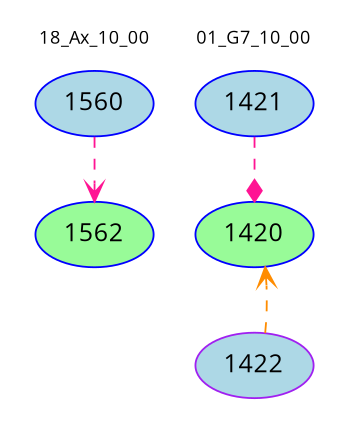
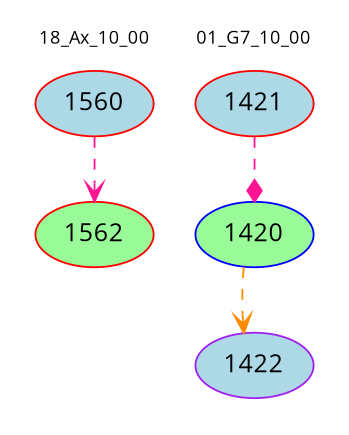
node "1560": color blue -> red
node "1421": color blue -> red
node "1562": color blue -> red
edge "1422" -> "1420": reversed
